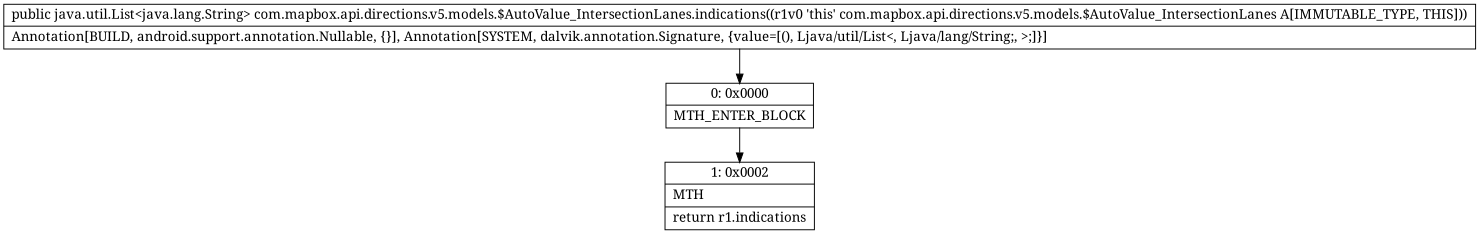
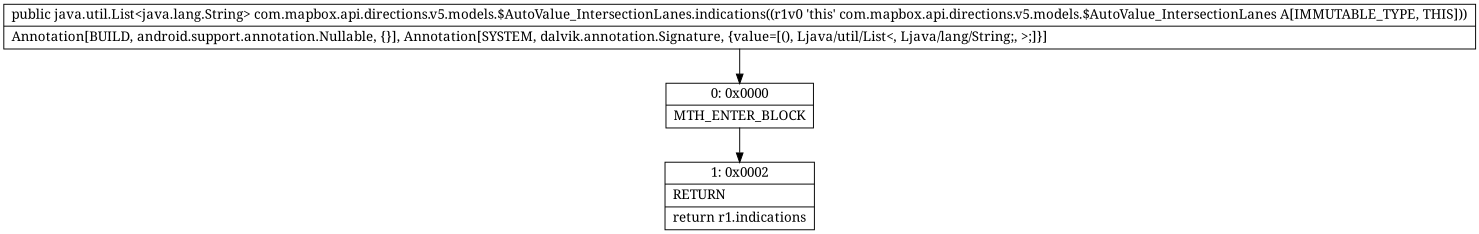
node "1: 0x0002": text "MTH" -> "RETURN"
